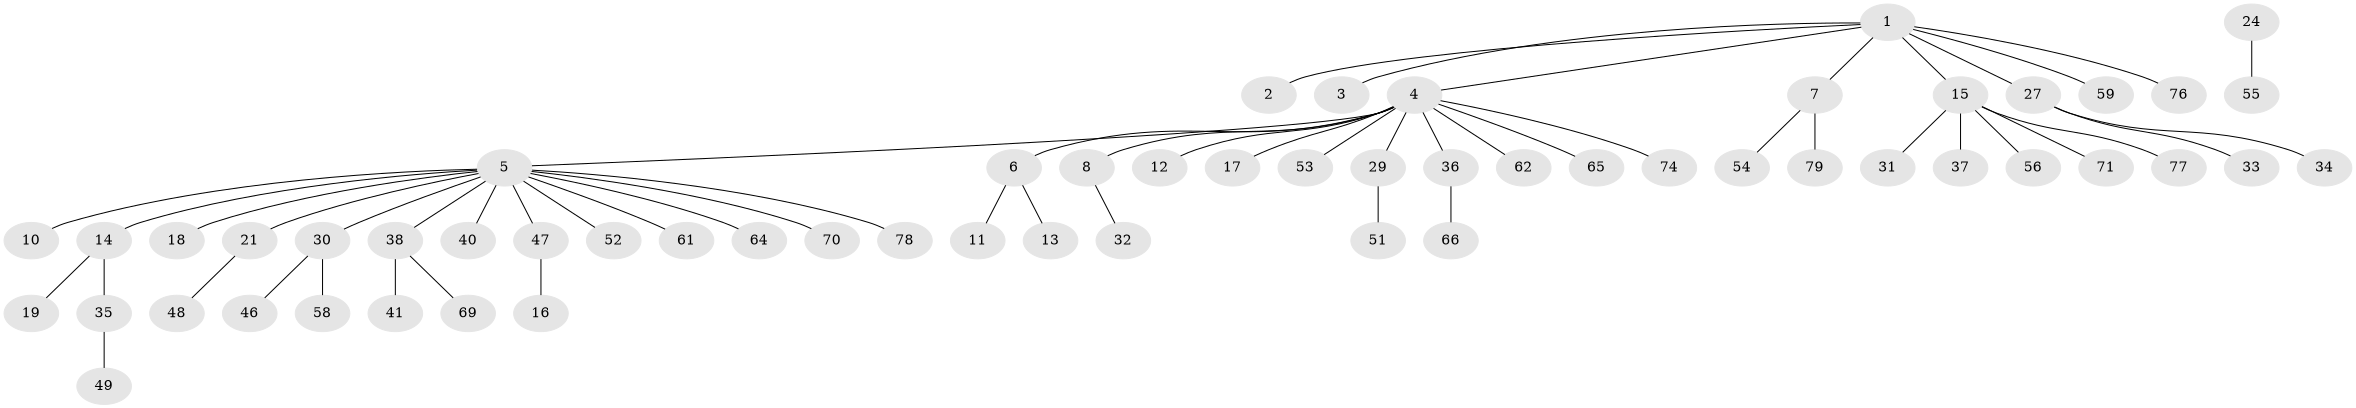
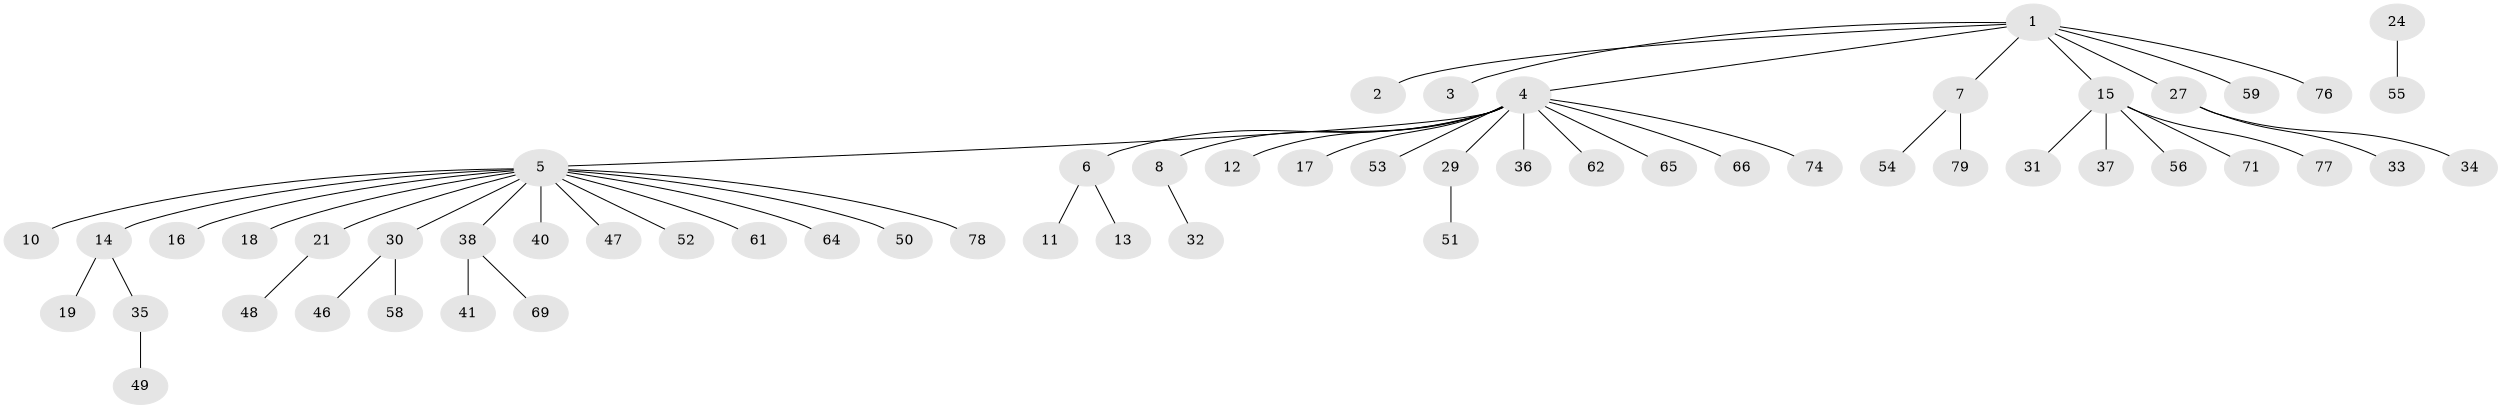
edge "36" -- "66": now "4" -- "66"
node "70": label "70" -> "50"
edge "47" -- "16": now "5" -- "16"
